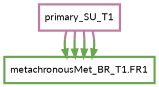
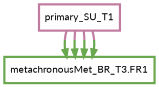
node "metachronousMet_BR_T1.FR1": label "metachronousMet_BR_T1.FR1" -> "metachronousMet_BR_T3.FR1"
